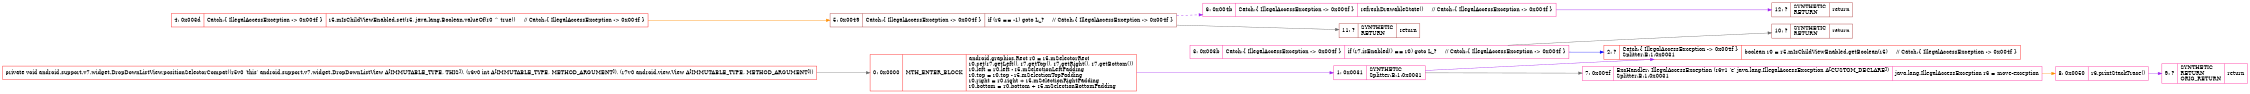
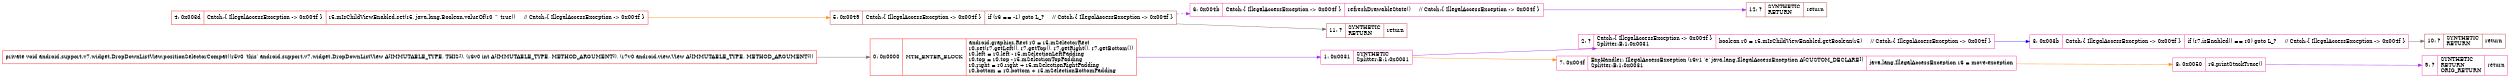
edge "3: 0x003b" -> "2: ?": reversed
node "2: ?": color red -> deeppink
edge "1: 0x0031" -> "7: 0x004f": color gray40 -> darkorange
